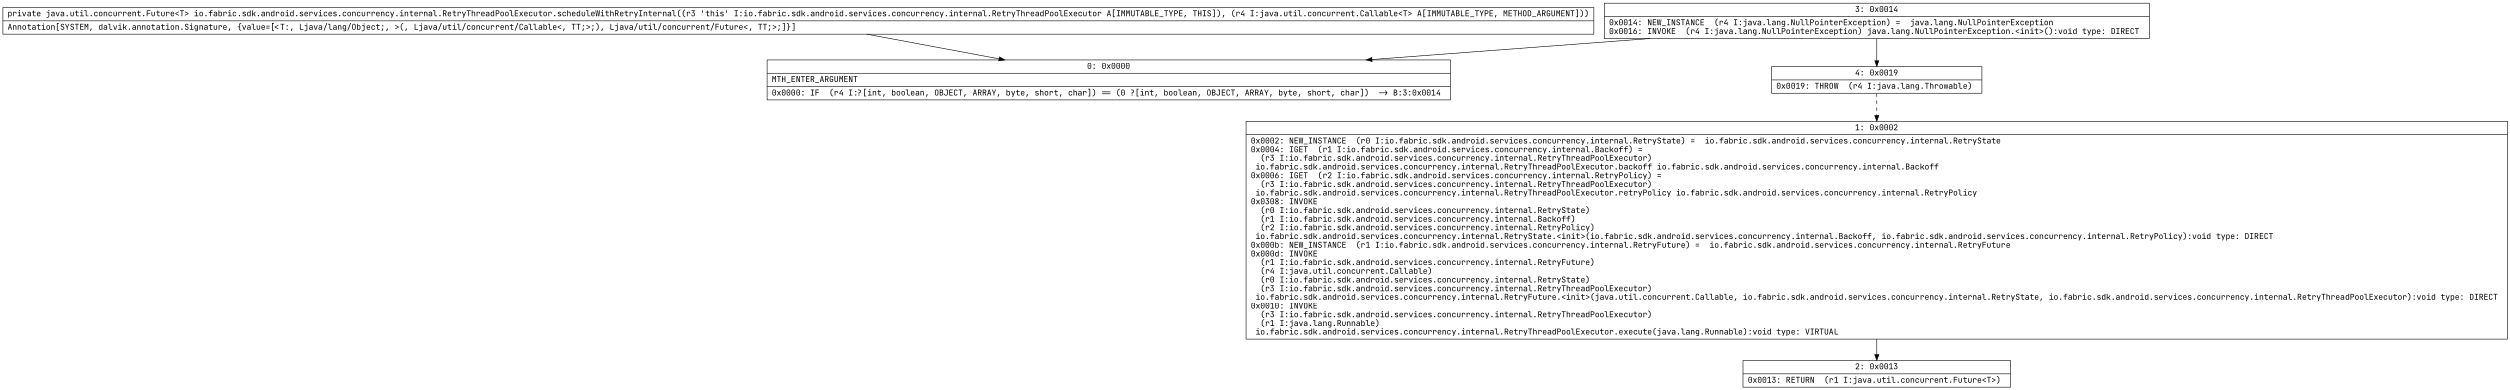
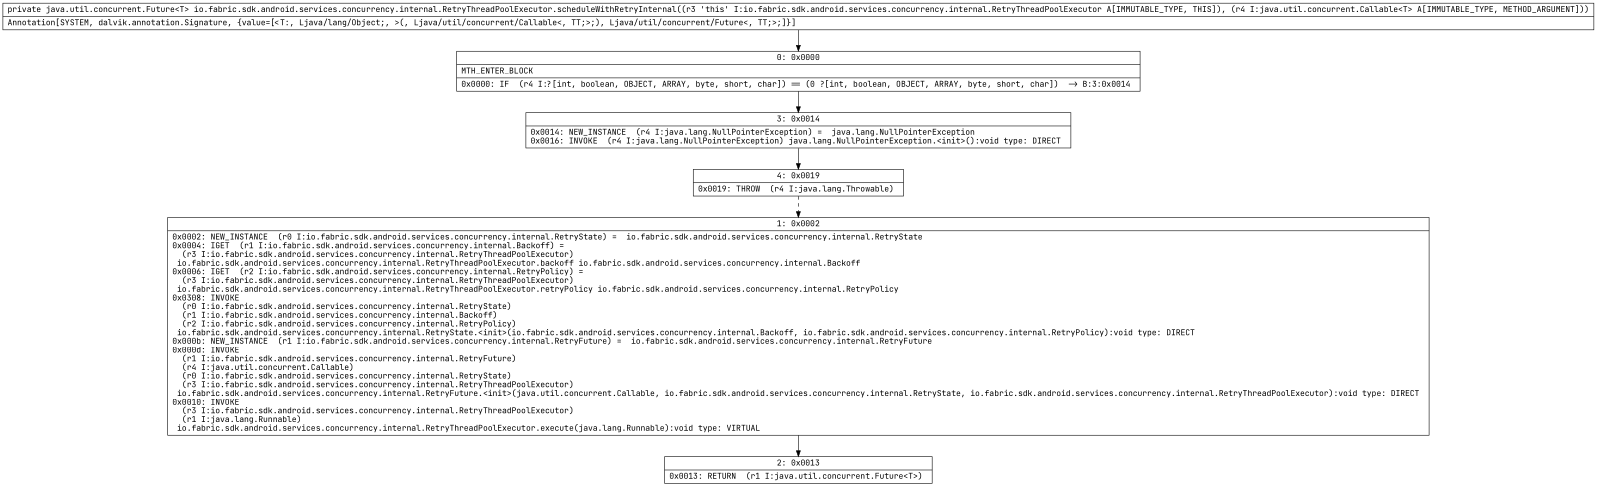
edge "3: 0x0014" -> "0: 0x0000": reversed
node "0: 0x0000": text "MTH_ENTER_ARGUMENT" -> "MTH_ENTER_BLOCK"
